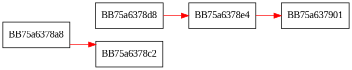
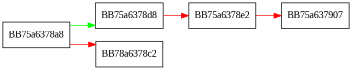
node "BB75a6378e4": label "BB75a6378e4" -> "BB75a6378e2"
node "BB75a637901": label "BB75a637901" -> "BB75a637907"
edge "BB75a6378a8" -> "BB75a6378d8": added
node "BB75a6378c2": label "BB75a6378c2" -> "BB78a6378c2"
